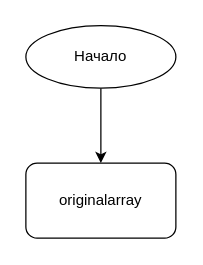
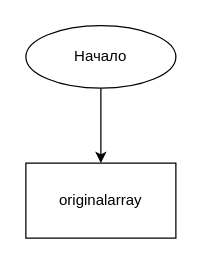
node "originalarray": shape rounded rectangle -> rectangle
